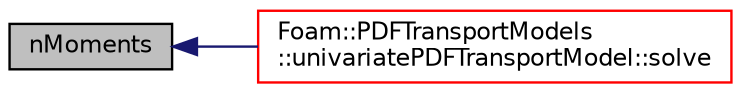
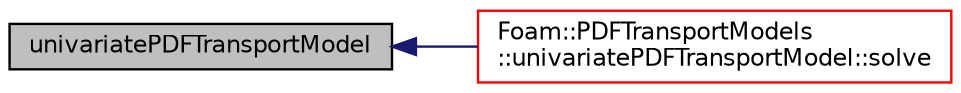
node "nMoments": label "nMoments" -> "univariatePDFTransportModel"
